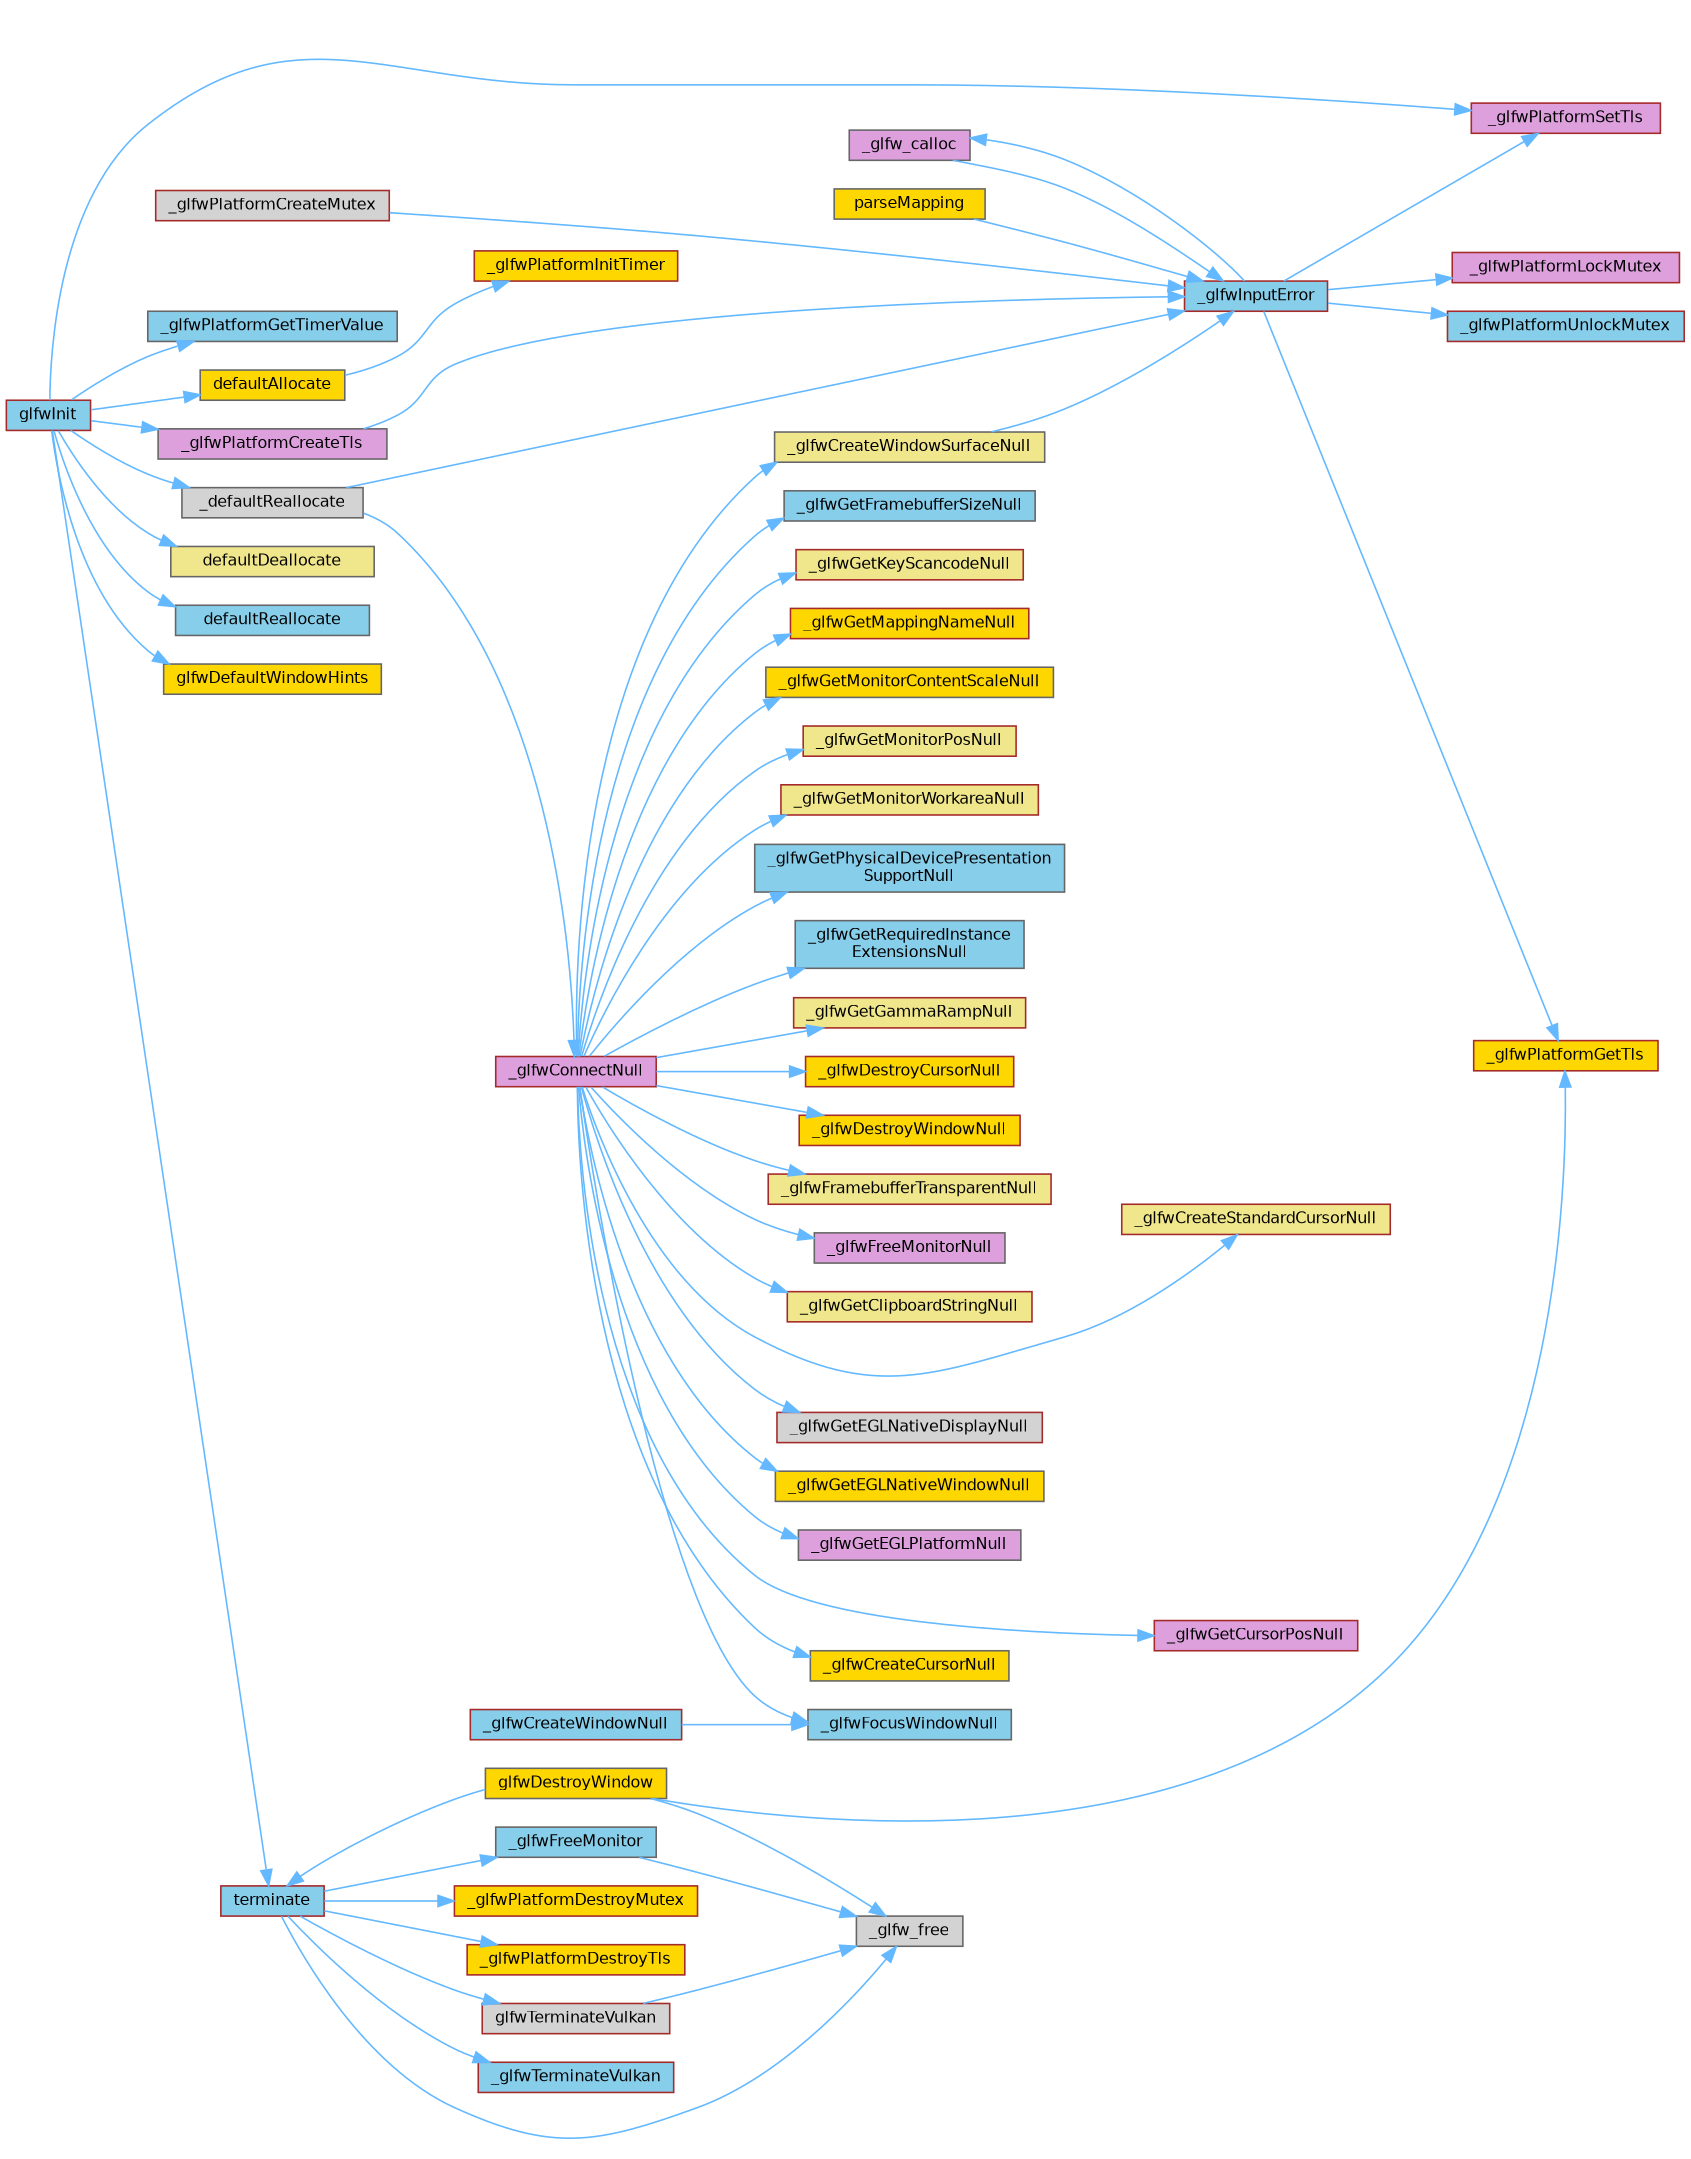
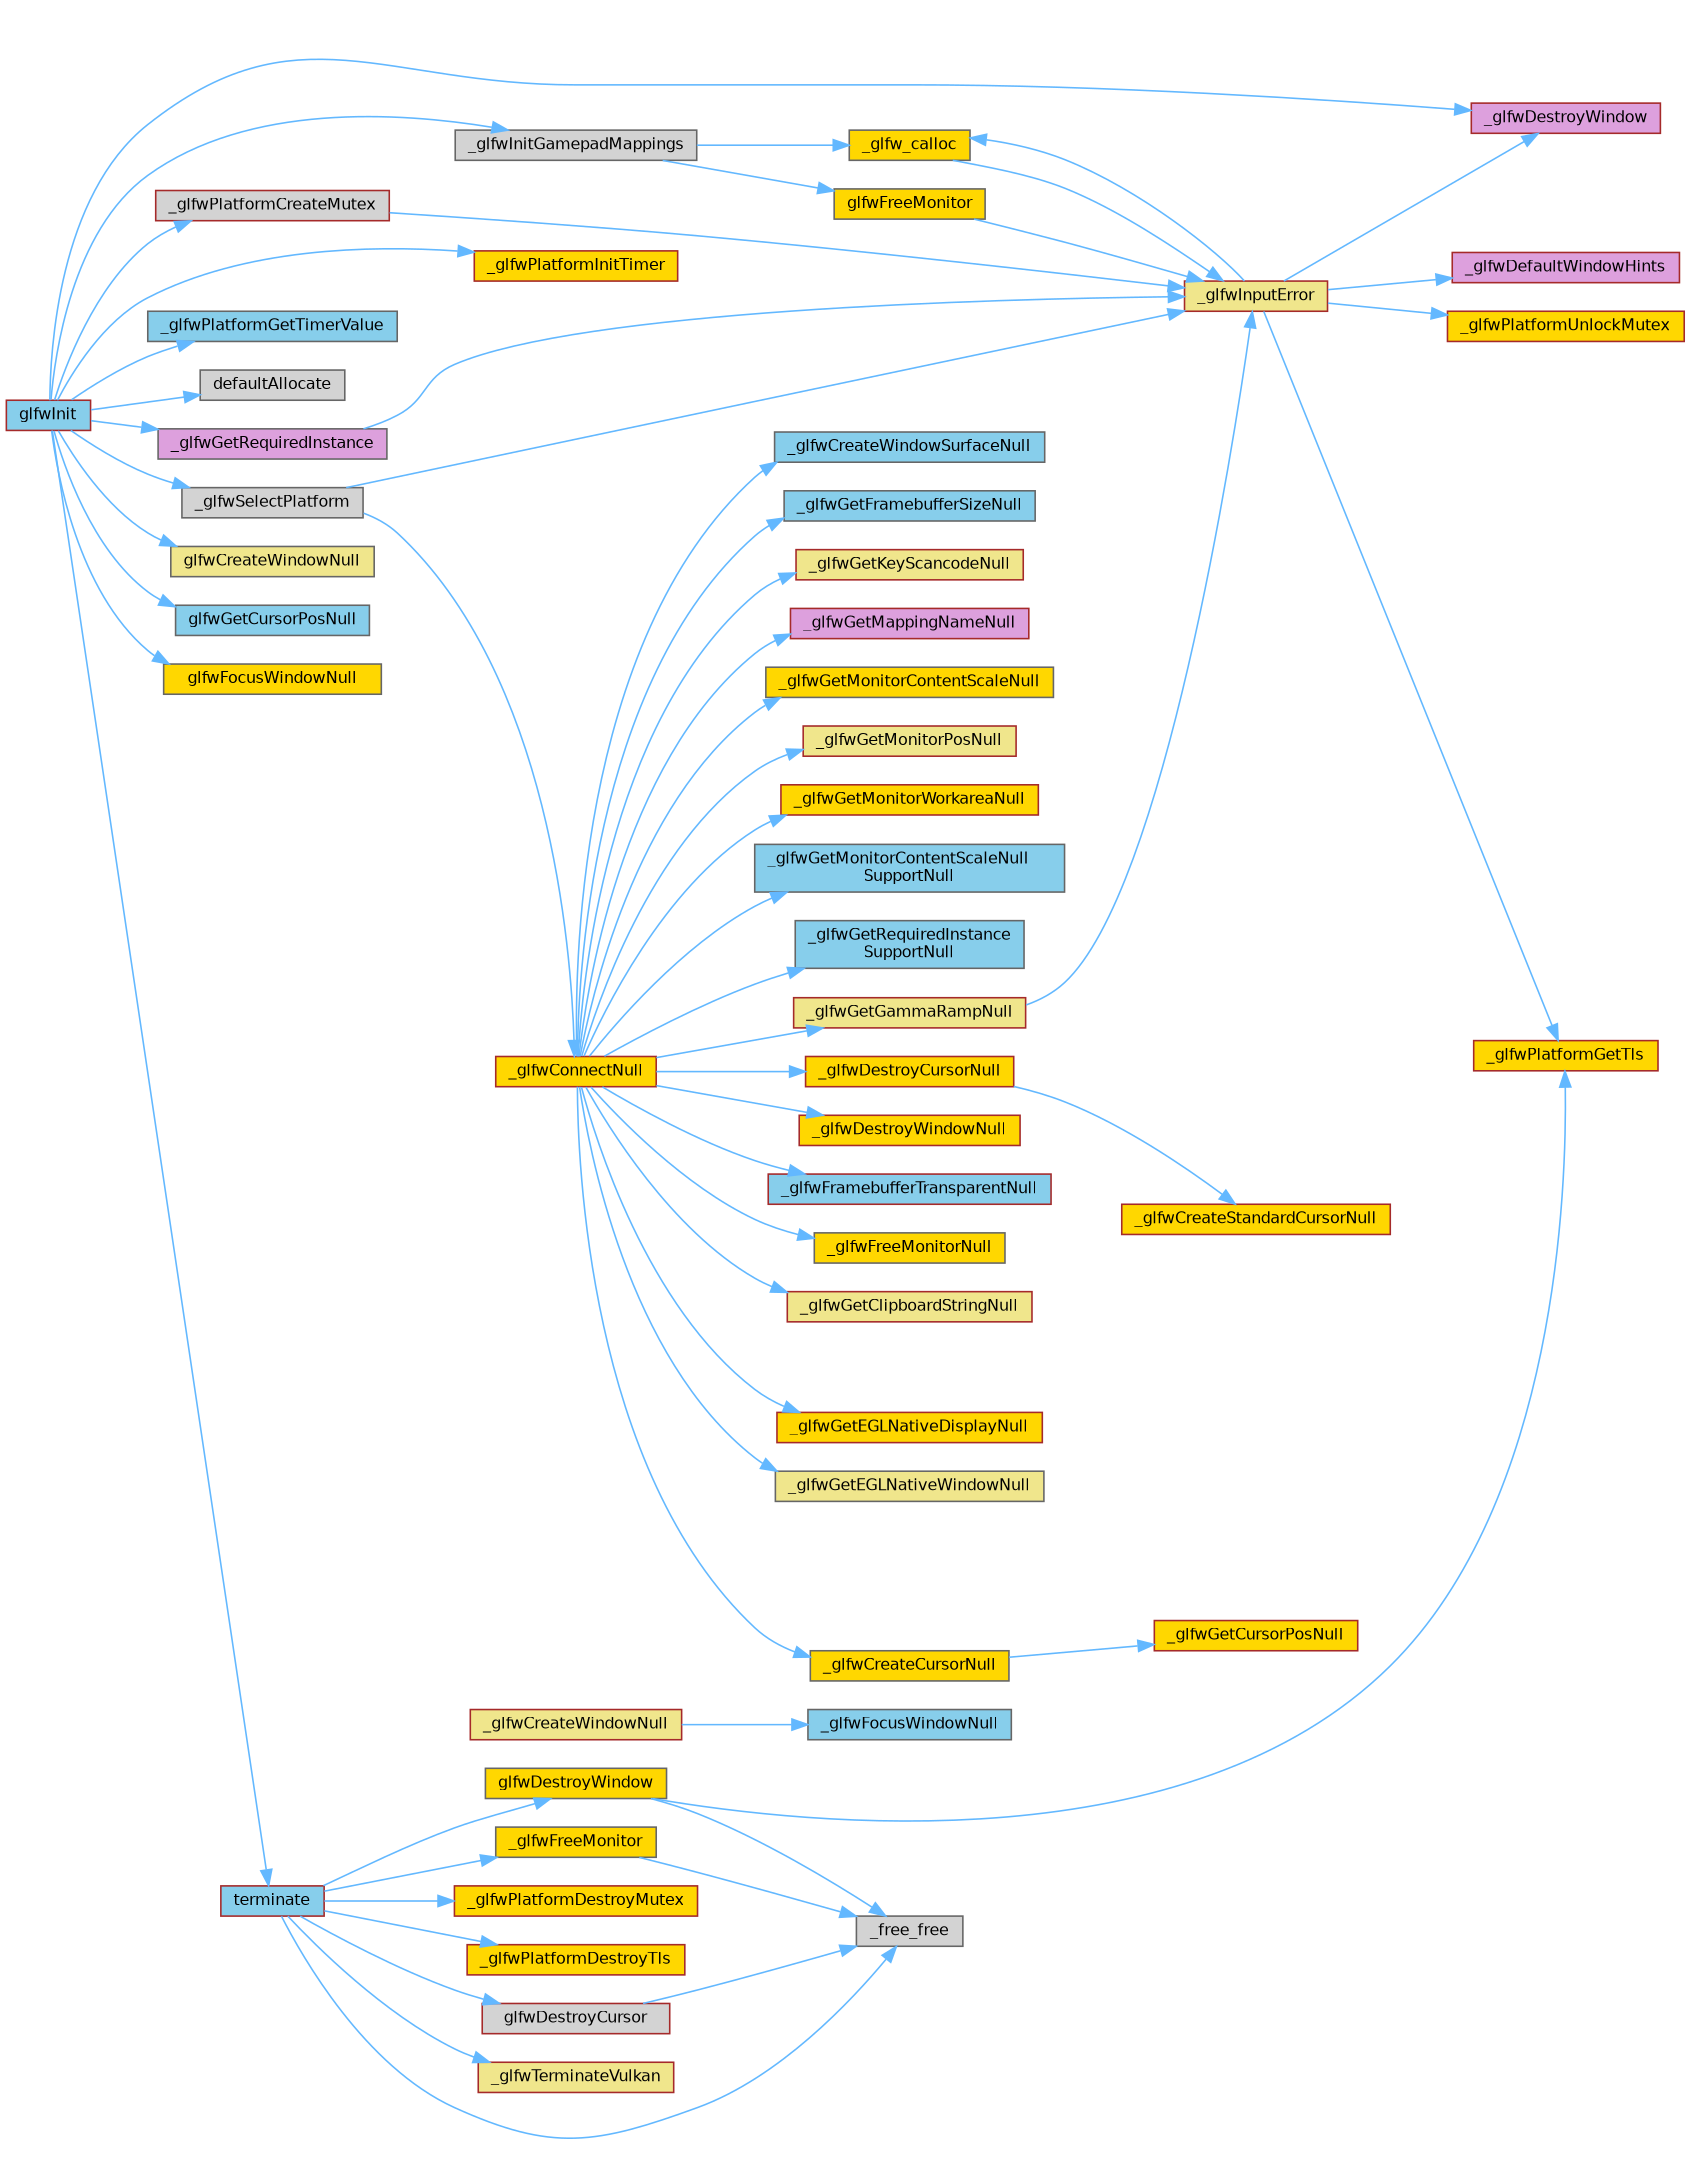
node "_glfwPlatformSetTls": label "_glfwPlatformSetTls" -> "_glfwDestroyWindow"
node "_glfwInitGamepadMappings": added
node "_glfw_calloc": fillcolor plum -> gold
node "parseMapping": label "parseMapping" -> "glfwFreeMonitor"
node "_glfwPlatformLockMutex": label "_glfwPlatformLockMutex" -> "_glfwDefaultWindowHints"
node "_glfwInputError": fillcolor skyblue -> khaki
edge "glfwInit" -> "_glfwPlatformCreateMutex": added
node "_glfwPlatformUnlockMutex": fillcolor skyblue -> gold
edge "defaultAllocate" -> "_glfwPlatformInitTimer": now "glfwInit" -> "_glfwPlatformInitTimer"
node "defaultAllocate": fillcolor gold -> lightgrey
edge "_glfwCreateWindowSurfaceNull" -> "_glfwInputError": now "_glfwGetGammaRampNull" -> "_glfwInputError"
node "_glfwPlatformCreateTls": label "_glfwPlatformCreateTls" -> "_glfwGetRequiredInstance"
node "_glfwCreateWindowSurfaceNull": fillcolor khaki -> skyblue
node "_defaultReallocate": label "_defaultReallocate" -> "_glfwSelectPlatform"
node "defaultDeallocate": label "defaultDeallocate" -> "glfwCreateWindowNull"
node "defaultReallocate": label "defaultReallocate" -> "glfwGetCursorPosNull"
node "_glfwGetMappingNameNull": fillcolor gold -> plum
node "glfwDefaultWindowHints": label "glfwDefaultWindowHints" -> "glfwFocusWindowNull"
node "_glfwGetMonitorWorkareaNull": fillcolor khaki -> gold
node "_glfwGetPhysicalDevicePresentation SupportNull": label "_glfwGetPhysicalDevicePresentation SupportNull" -> "_glfwGetMonitorContentScaleNull SupportNull"
node "_glfwGetRequiredInstance ExtensionsNull": label "_glfwGetRequiredInstance ExtensionsNull" -> "_glfwGetRequiredInstance SupportNull"
node "_glfwConnectNull": fillcolor plum -> gold
node "_glfwFramebufferTransparentNull": fillcolor khaki -> skyblue
node "_glfwCreateStandardCursorNull": fillcolor khaki -> gold
node "_glfwFreeMonitorNull": fillcolor plum -> gold
edge "_glfwConnectNull" -> "_glfwCreateStandardCursorNull": now "_glfwDestroyCursorNull" -> "_glfwCreateStandardCursorNull"
node "_glfwGetEGLNativeDisplayNull": fillcolor lightgrey -> gold
node "_glfwGetEGLNativeWindowNull": fillcolor gold -> khaki
edge "_glfwConnectNull" -> "_glfwGetCursorPosNull": now "_glfwCreateCursorNull" -> "_glfwGetCursorPosNull"
node "_glfwGetEGLPlatformNull": removed
edge "_glfwConnectNull" -> "_glfwFocusWindowNull": removed
node "_glfwGetCursorPosNull": fillcolor plum -> gold
node "_glfwCreateWindowNull": fillcolor skyblue -> khaki
edge "glfwDestroyWindow" -> "terminate": reversed
node "_glfwFreeMonitor": fillcolor skyblue -> gold
node "_glfw_free": label "_glfw_free" -> "_free_free"
node "glfwTerminateVulkan": label "glfwTerminateVulkan" -> "glfwDestroyCursor"
node "_glfwTerminateVulkan": fillcolor skyblue -> khaki
